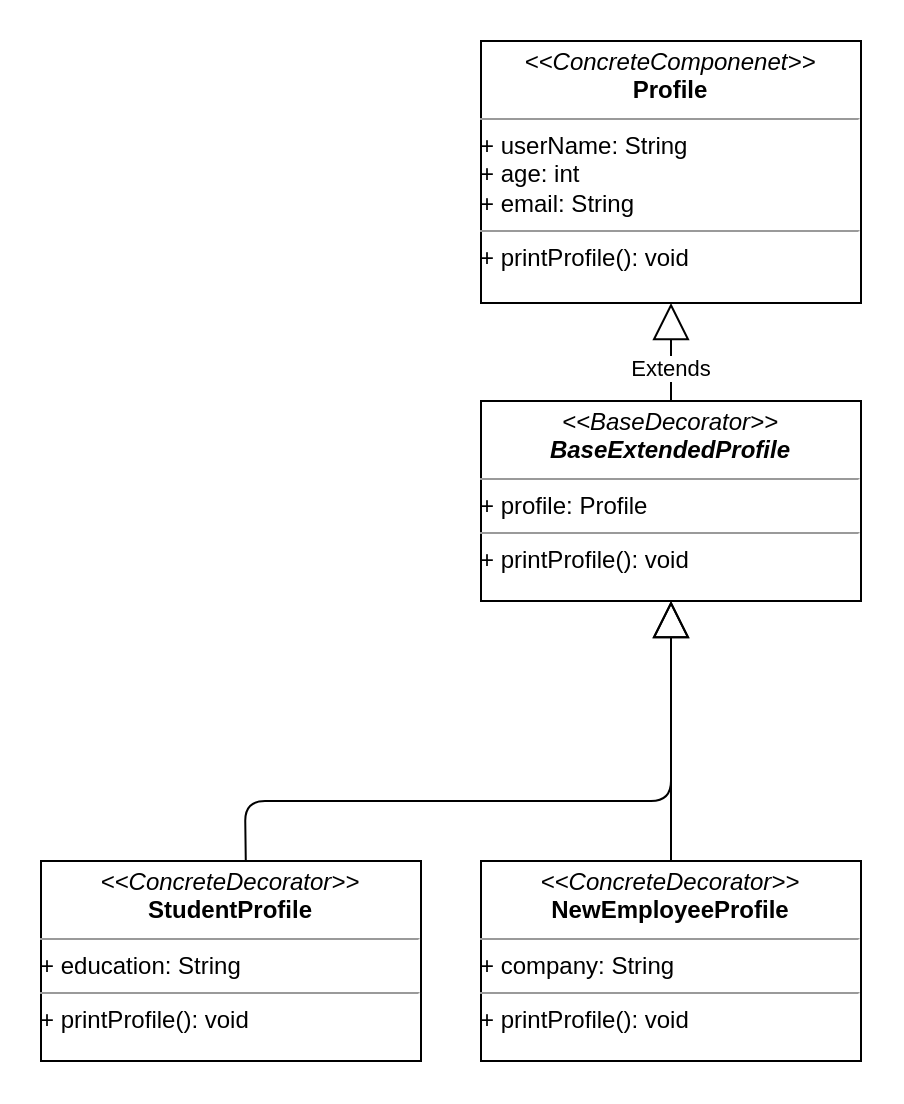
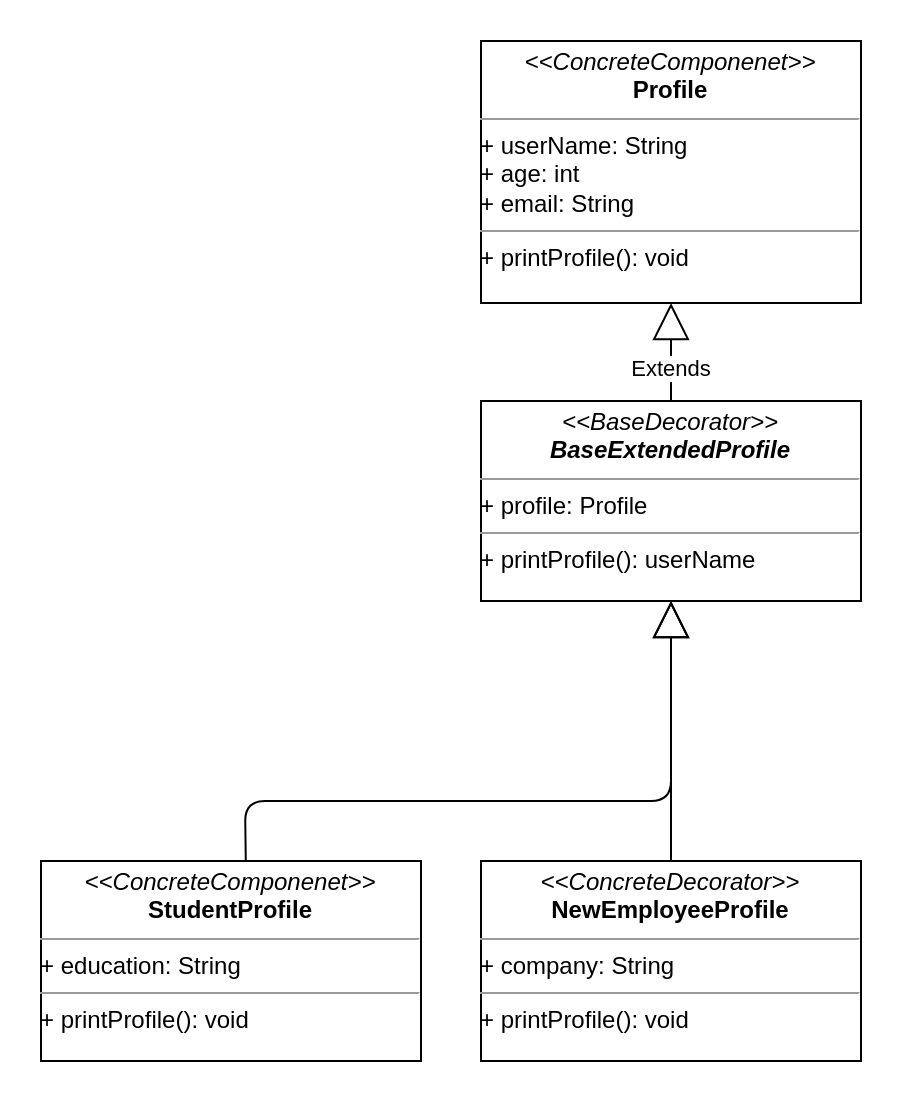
node "<<BaseDecorator>> BaseExtendedProfile + profile: Profile + printProfile(): void": label "<<BaseDecorator>> BaseExtendedProfile + profile: Profile + printProfile(): void" -> "<<BaseDecorator>> BaseExtendedProfile + profile: Profile + printProfile(): userName"
node "<<ConcreteDecorator>> StudentProfile + education: String+ printProfile(): void": label "<<ConcreteDecorator>> StudentProfile + education: String+ printProfile(): void" -> "<<ConcreteComponenet>> StudentProfile + education: String+ printProfile(): void"
